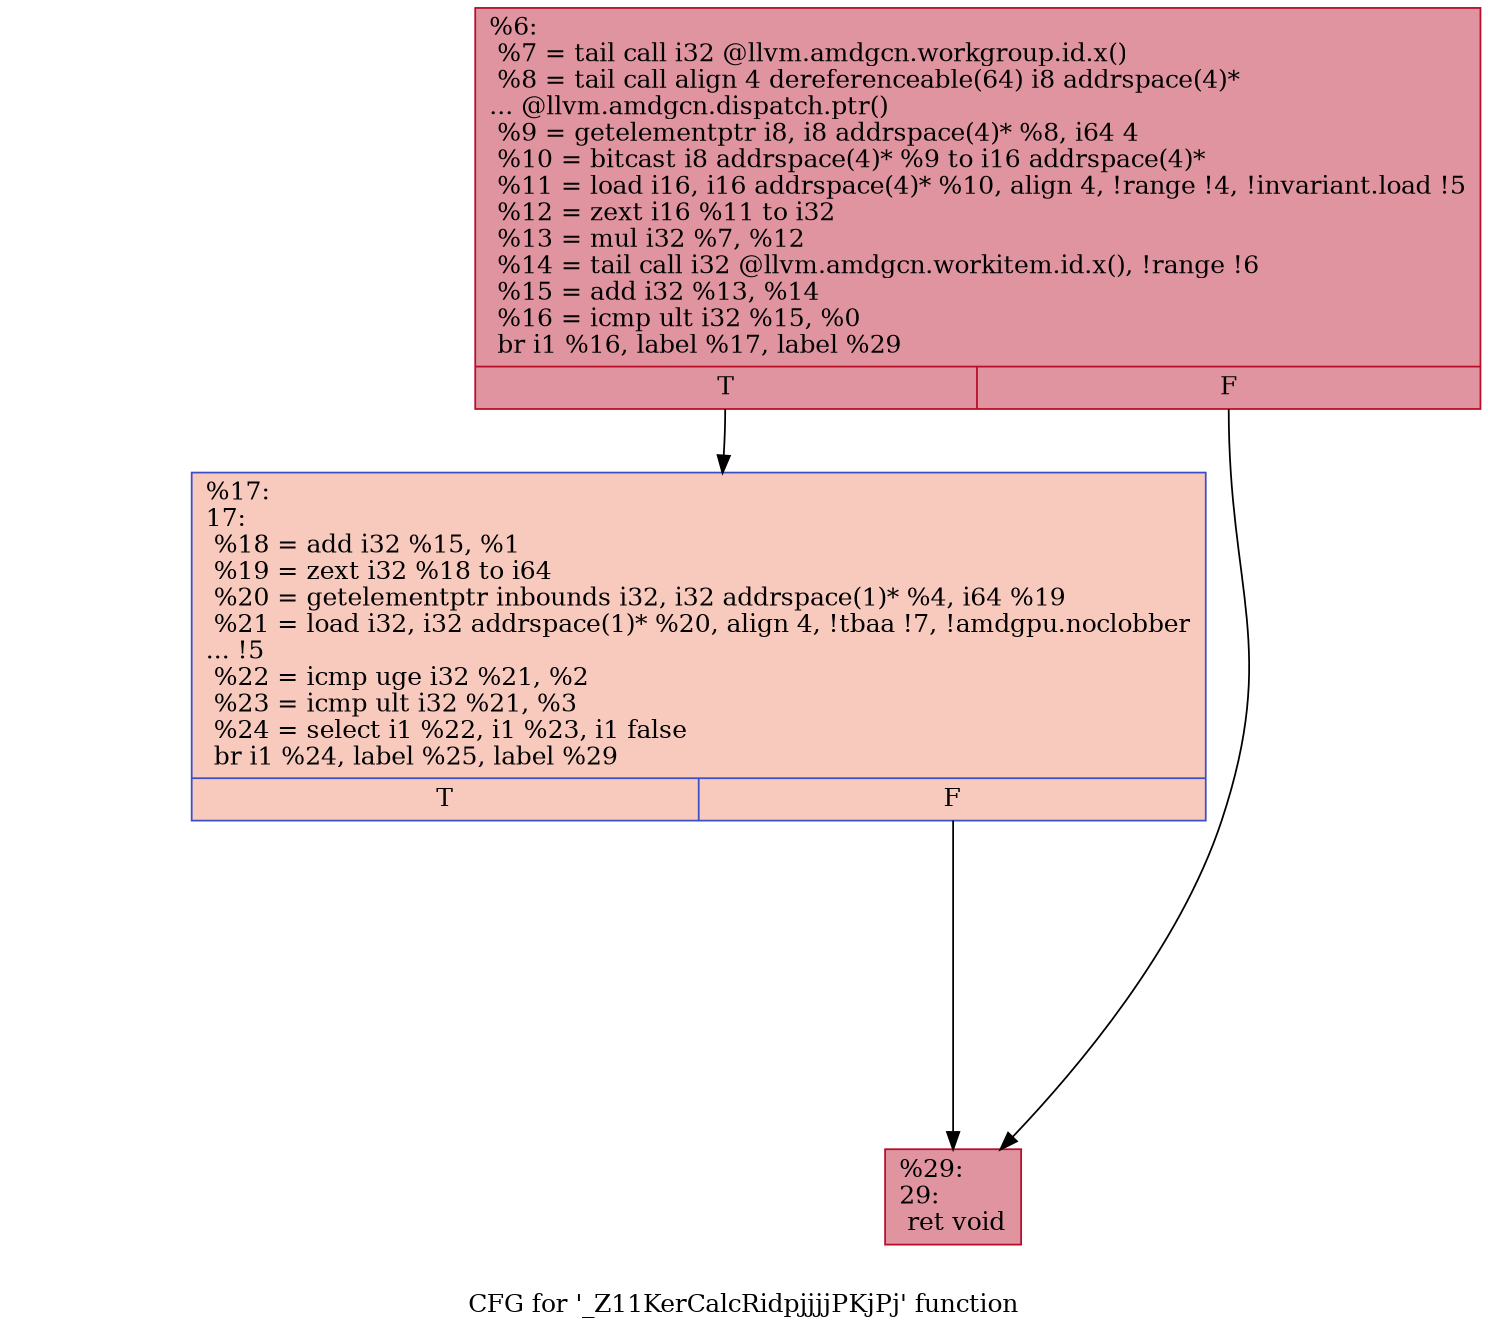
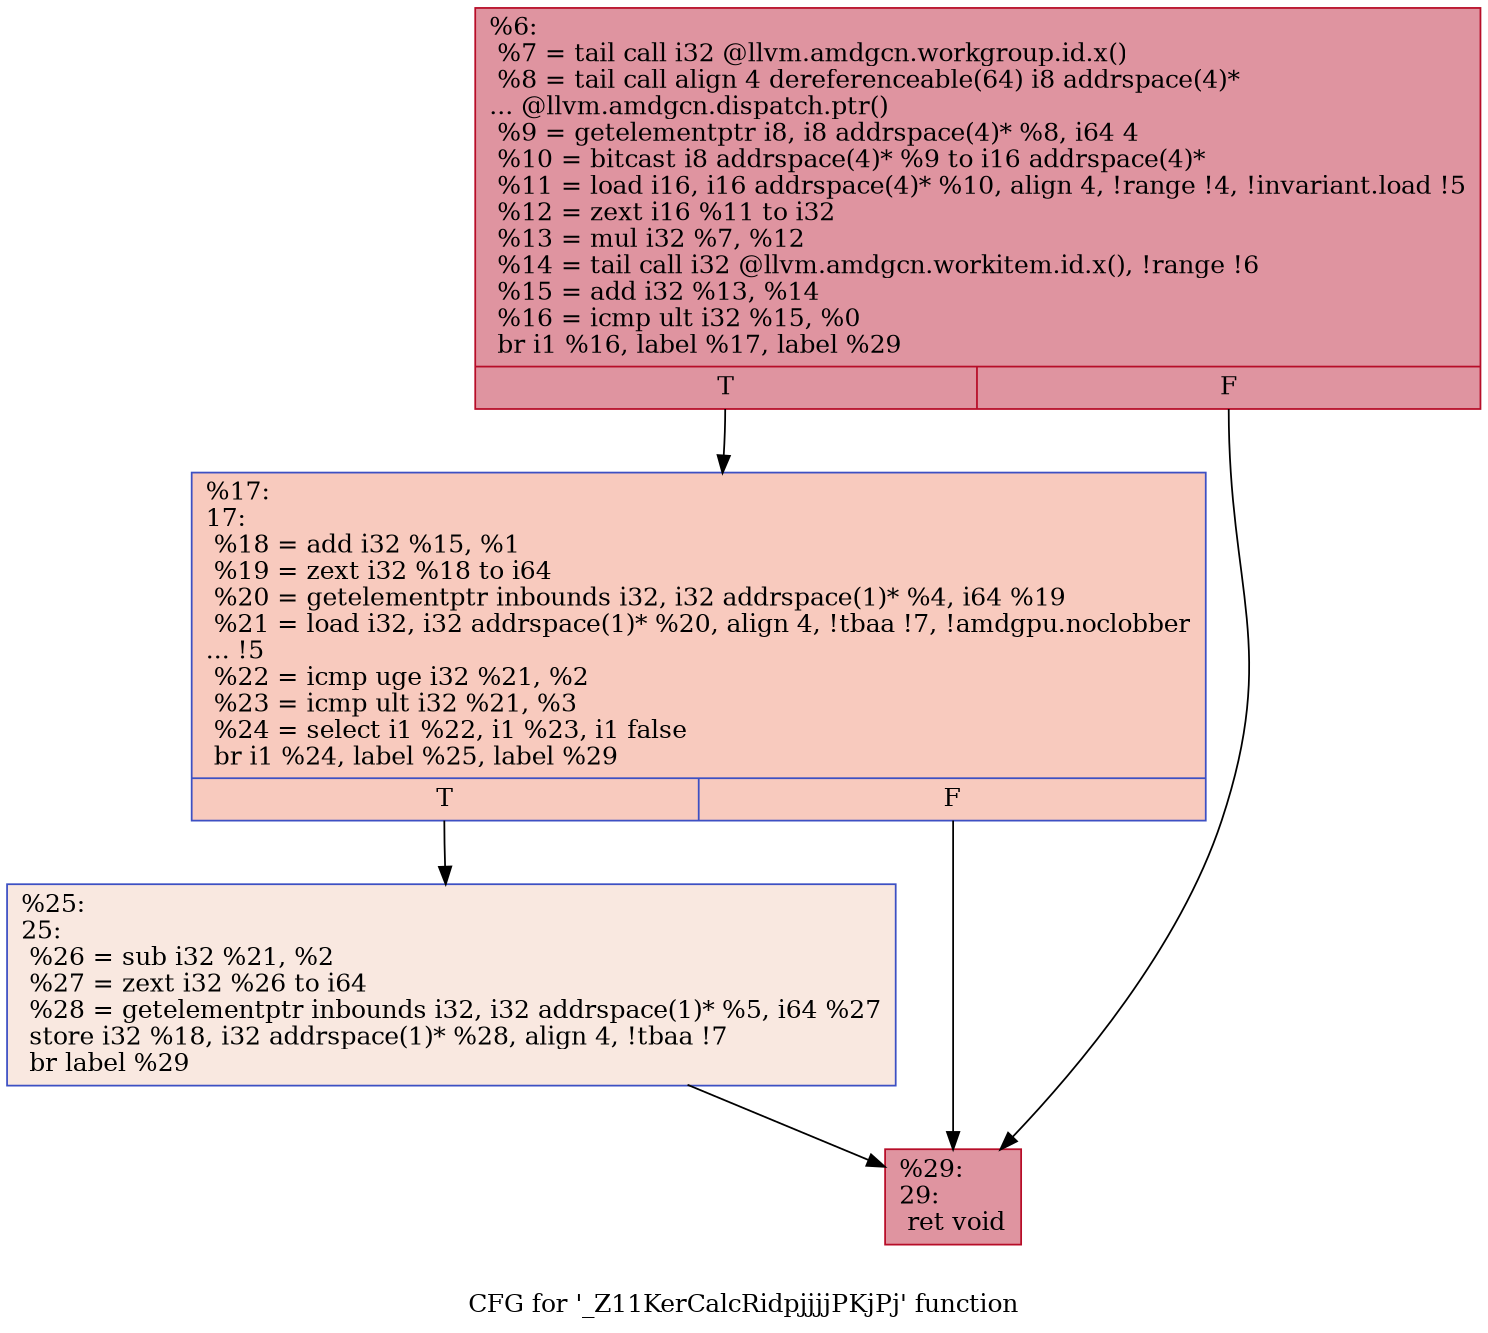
node "%25:": added
